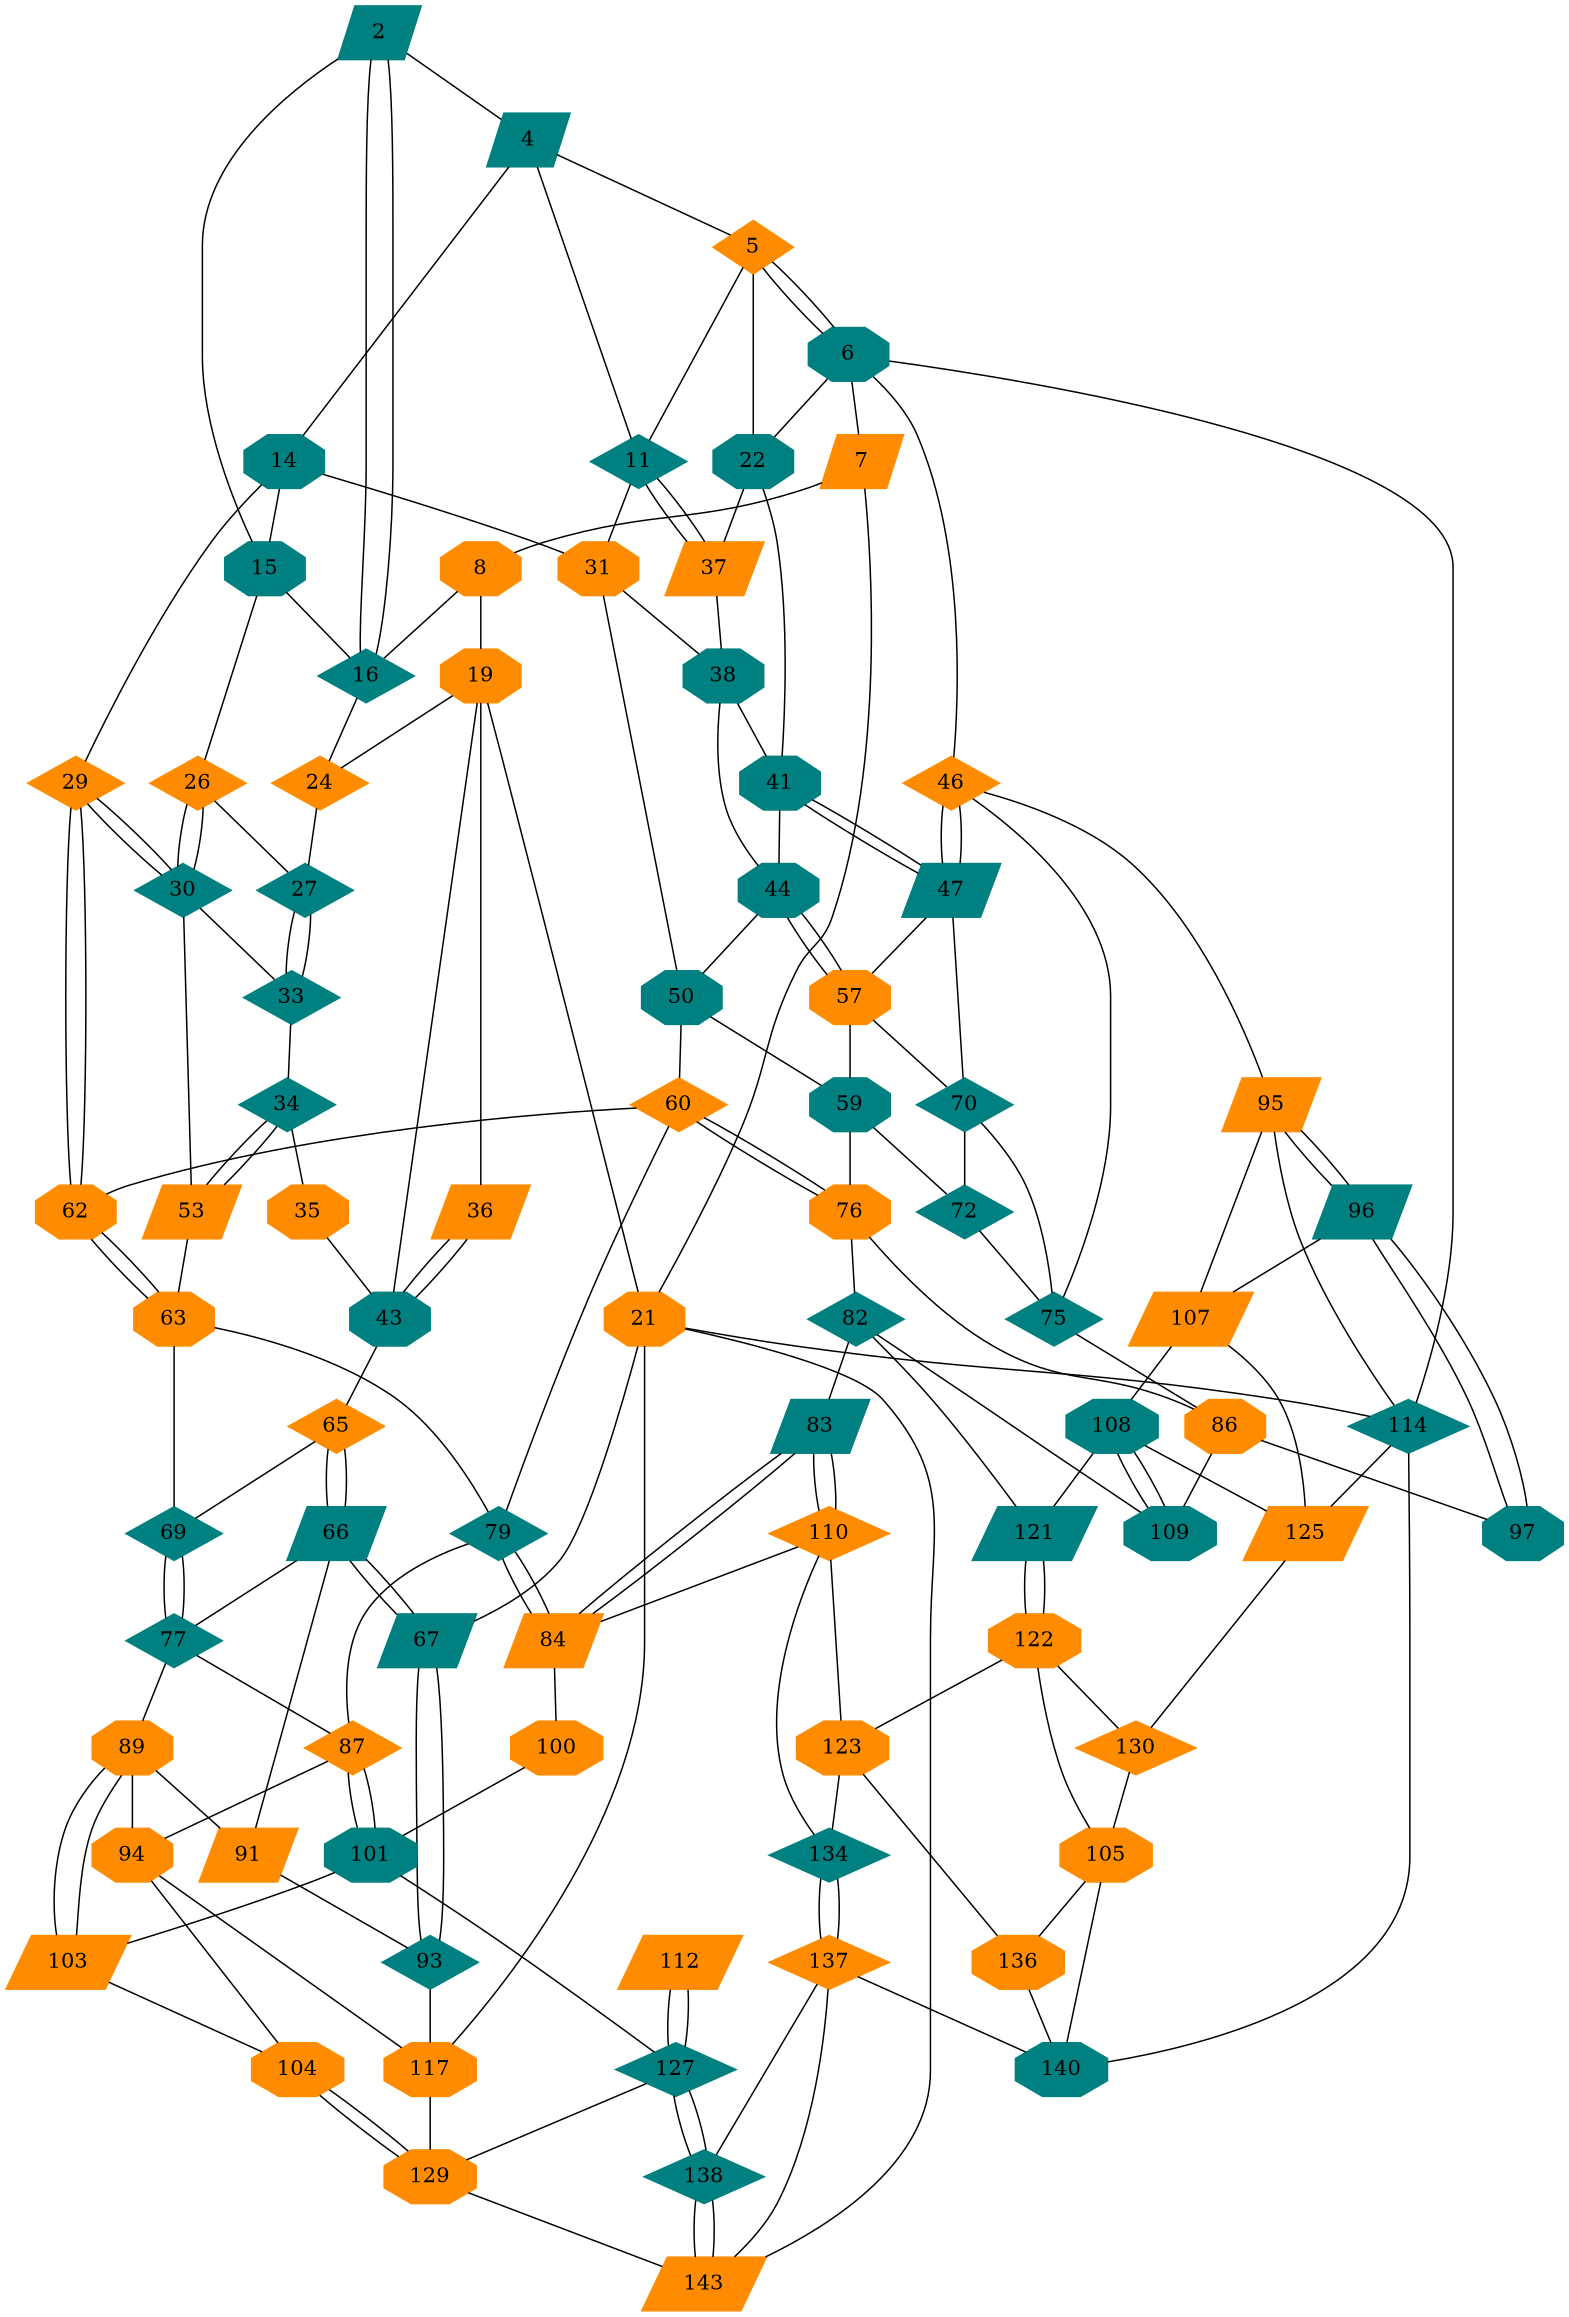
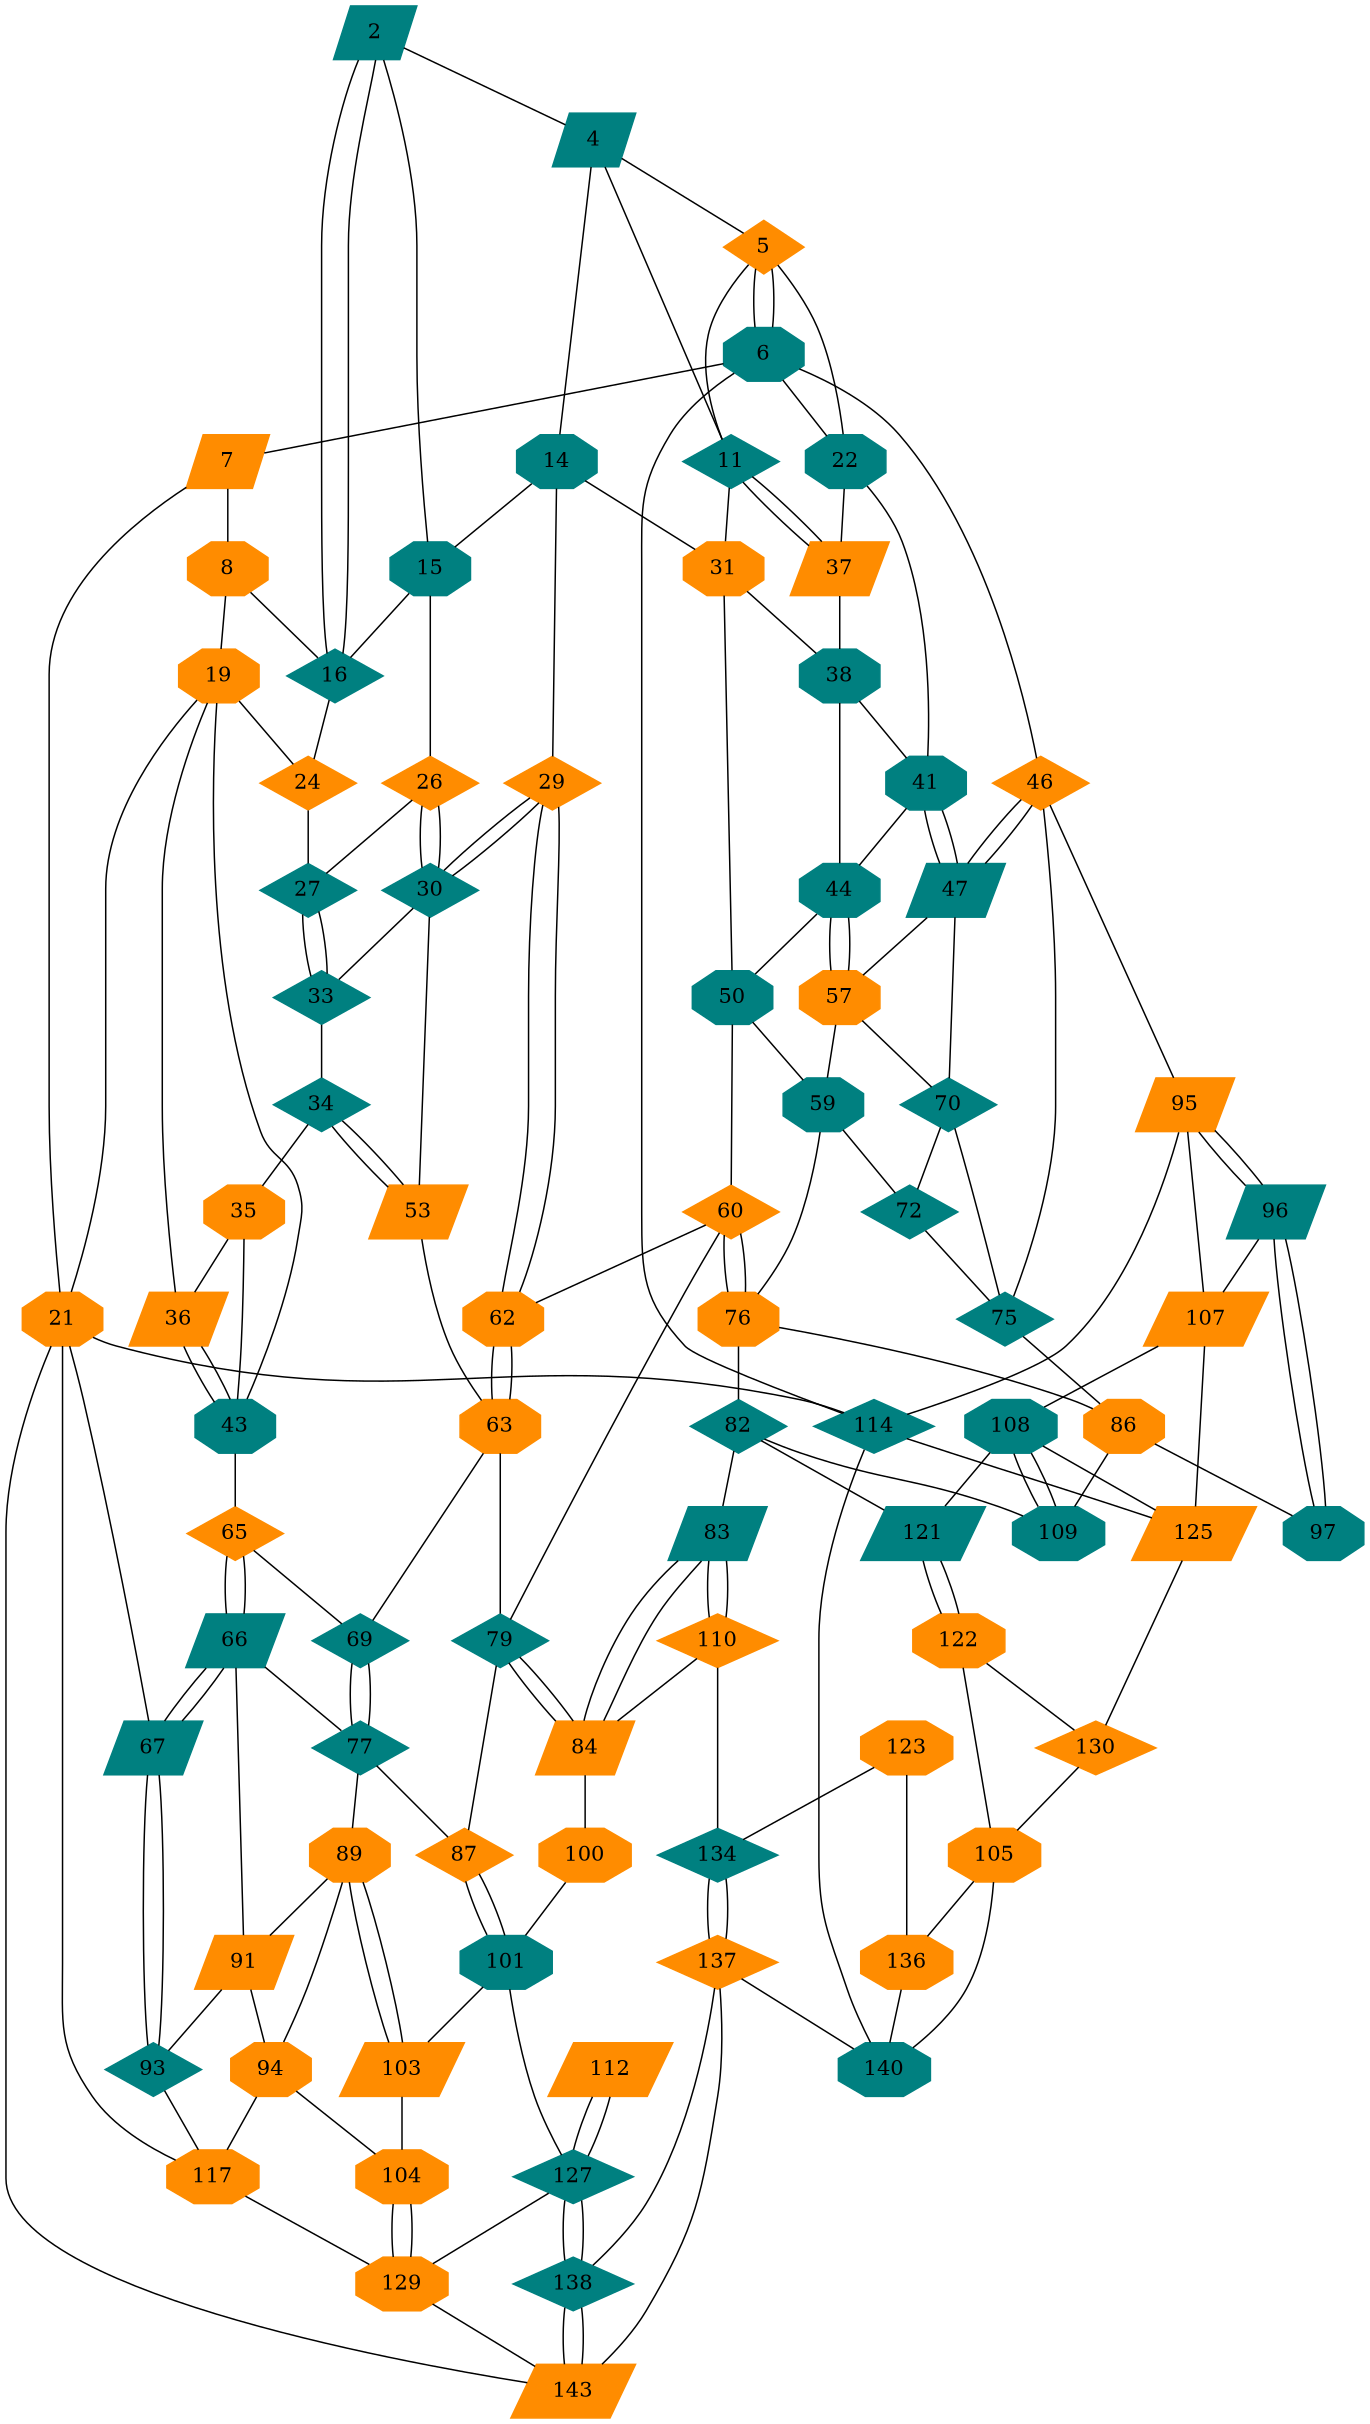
edge "35" -- "36": added
edge "110" -- "123": removed
edge "122" -- "123": removed
edge "87" -- "94": now "91" -- "94"
